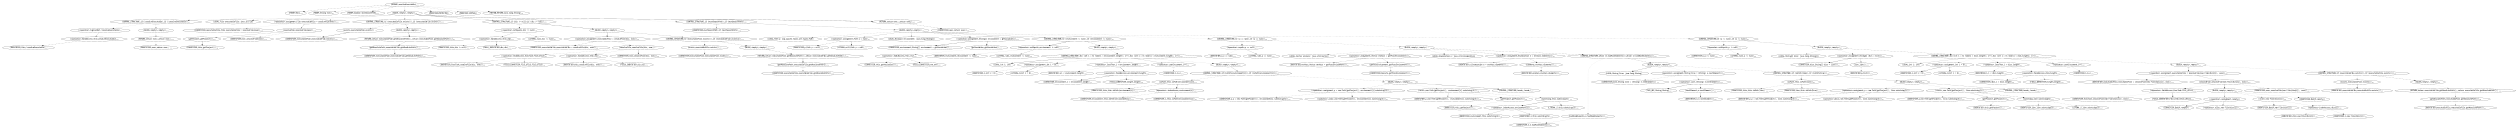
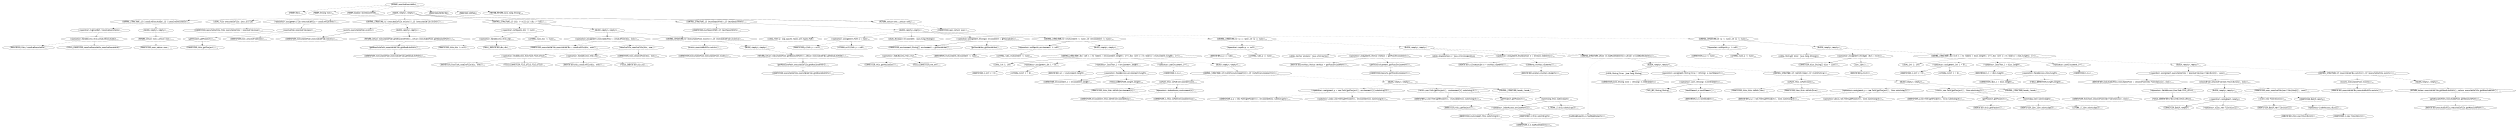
node "(FIELD_IDENTIFIER,resolveExecutable,resolveExecutable)": added
edge "(hasMoreElements,e.hasMoreElements())" -> "(IDENTIFIER,e,e.hasMoreElements())": now "(IDENTIFIER,environment,this.substring(5))" -> "(IDENTIFIER,e,e.hasMoreElements())"
